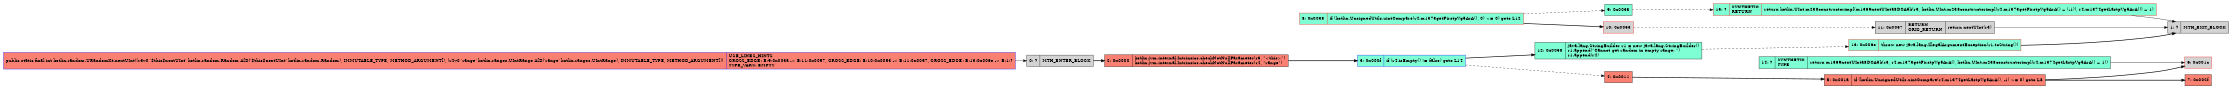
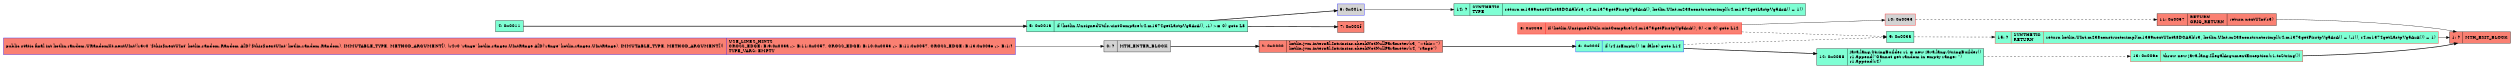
node "8: 0x0038": fillcolor aquamarine -> salmon
edge "8: 0x0038" -> "10: 0x0053": style bold -> solid
node "11: 0x0057": fillcolor lightgrey -> salmon
node "1: ?": fillcolor lightgrey -> salmon
edge "14: ?" -> "6: 0x001c": reversed
node "6: 0x001c": color red -> blue
edge "3: 0x000f" -> "4: 0x0011": now "3: 0x000f" -> "9: 0x003a"
node "4: 0x0011": fillcolor salmon -> aquamarine
node "5: 0x001a": fillcolor salmon -> aquamarine
